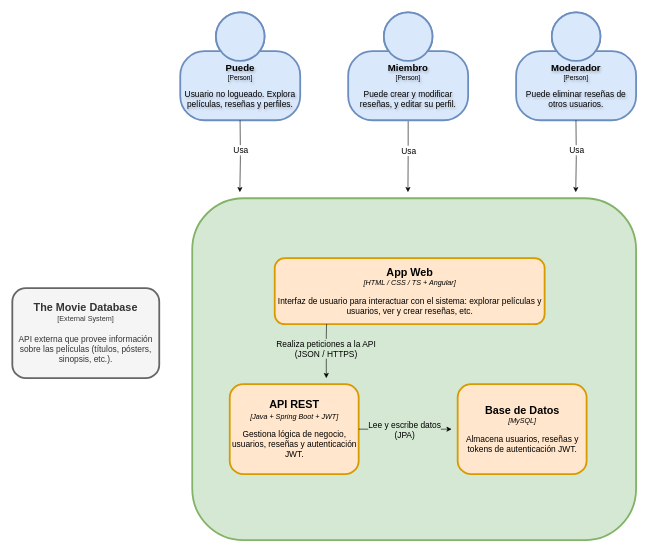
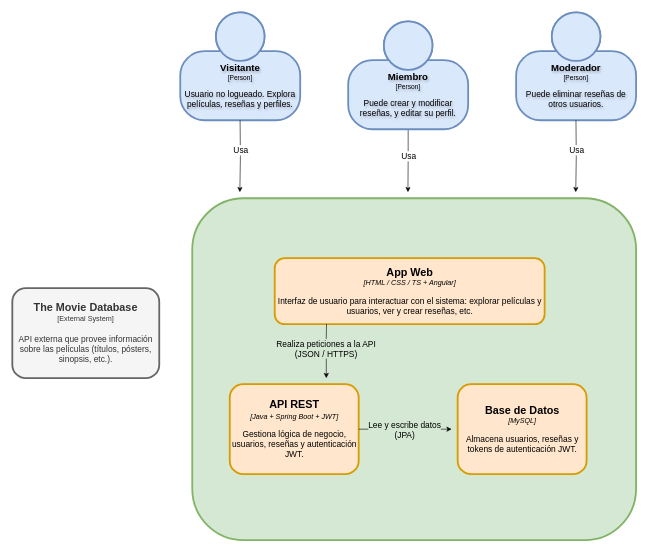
node "Miembro [Person] Puede crear y modificar reseñas, y editar su perfil.": moved (408, 66) -> (408, 75)
node "Puede [Person] Usuario no logueado. Explora películas, reseñas y perfiles.": label "Puede [Person] Usuario no logueado. Explora películas, reseñas y perfiles." -> "Visitante [Person] Usuario no logueado. Explora películas, reseñas y perfiles."
